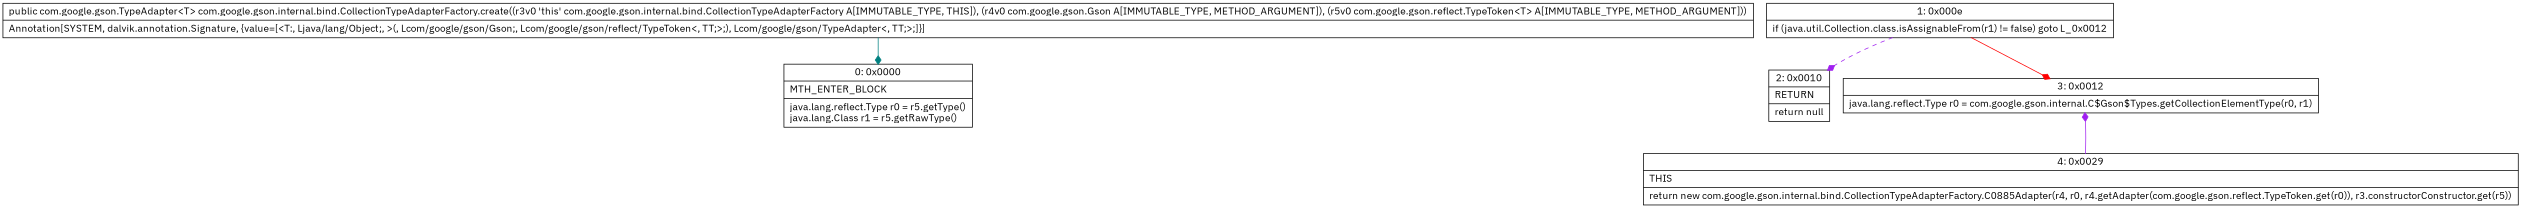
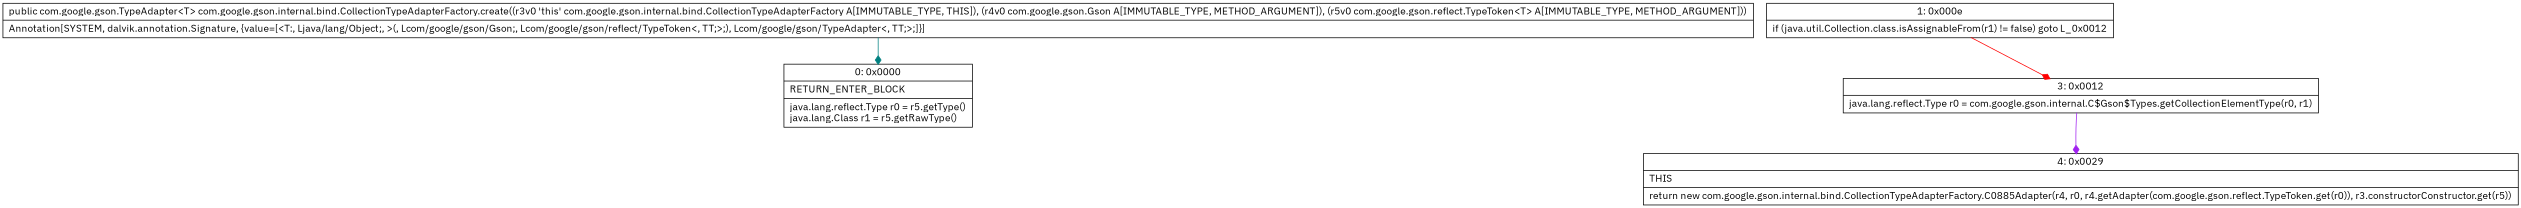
node "0: 0x0000": text "MTH_ENTER_BLOCK" -> "RETURN_ENTER_BLOCK"
node "2: 0x0010": removed
edge "4: 0x0029" -> "3: 0x0012": reversed
